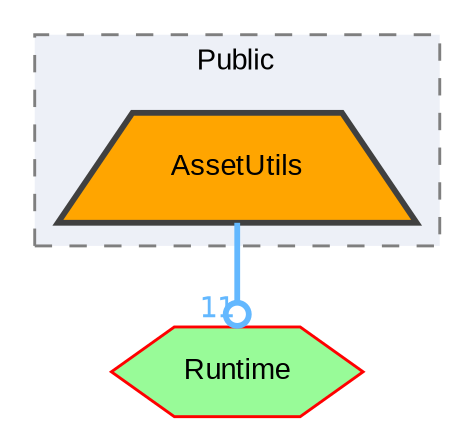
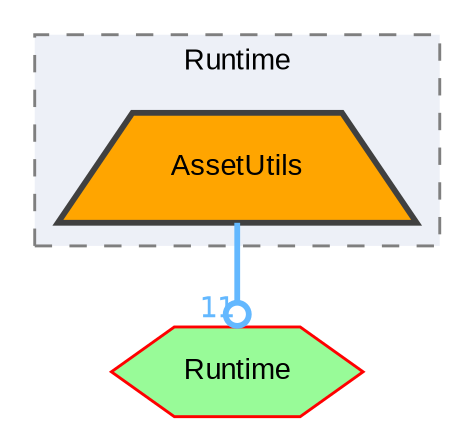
cluster "Public": label "Public" -> "Runtime"
